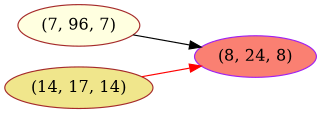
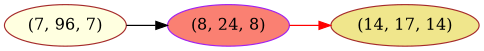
edge "(14, 17, 14)" -> "(8, 24, 8)": reversed
